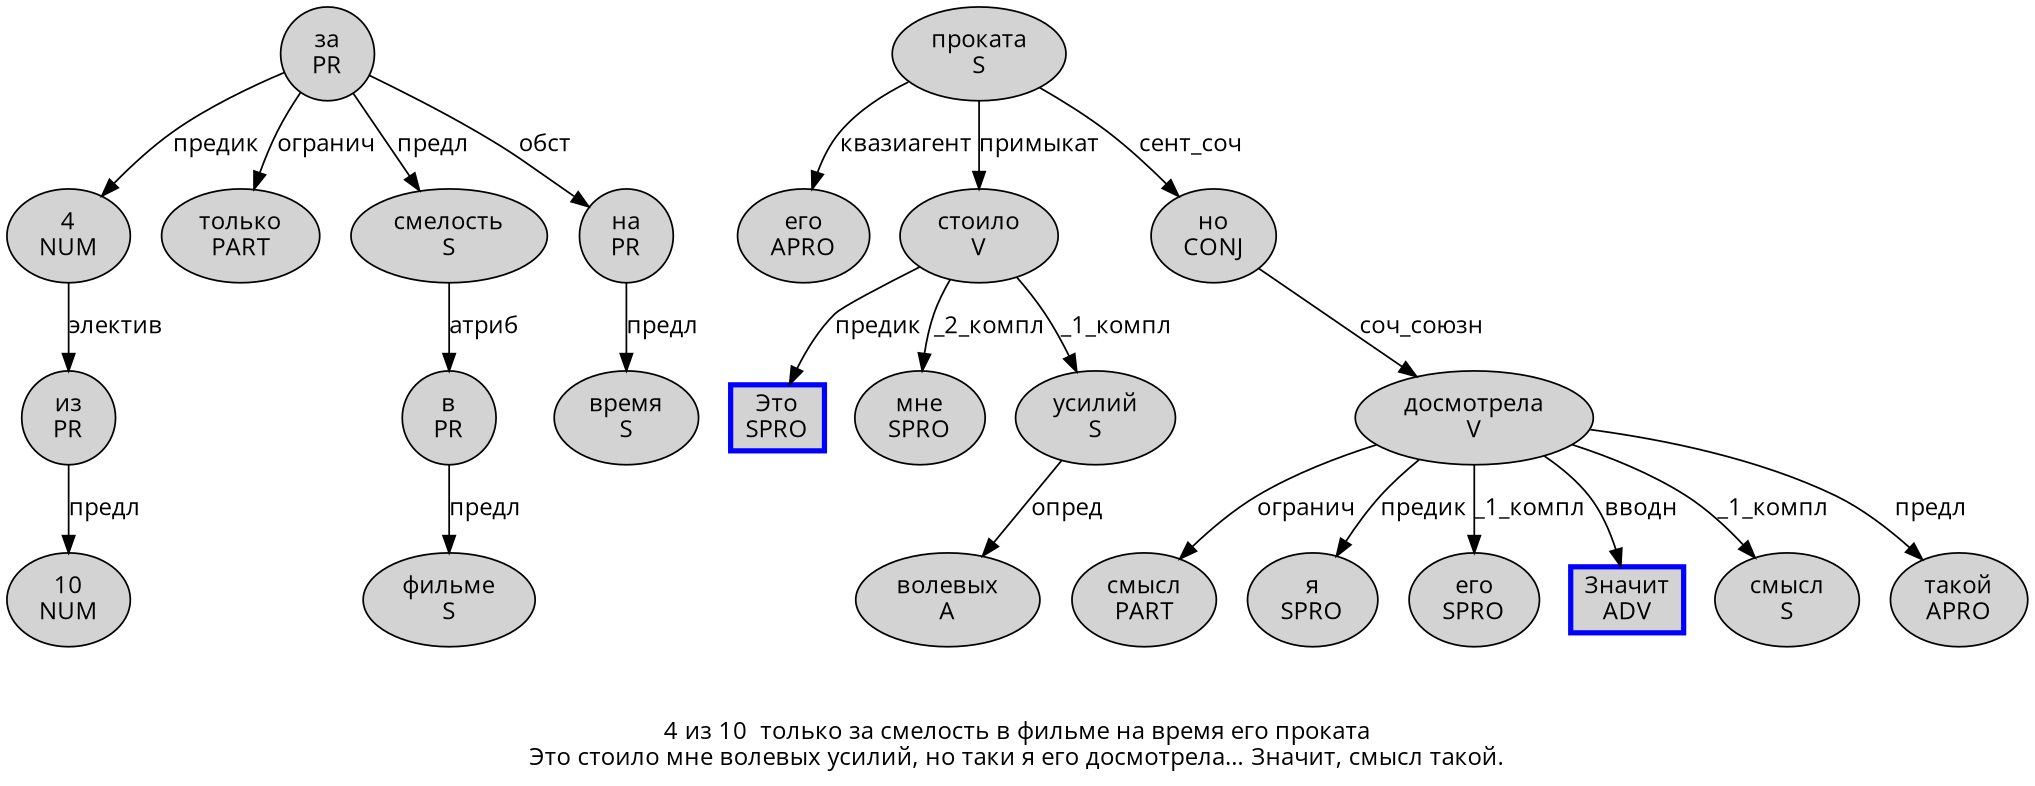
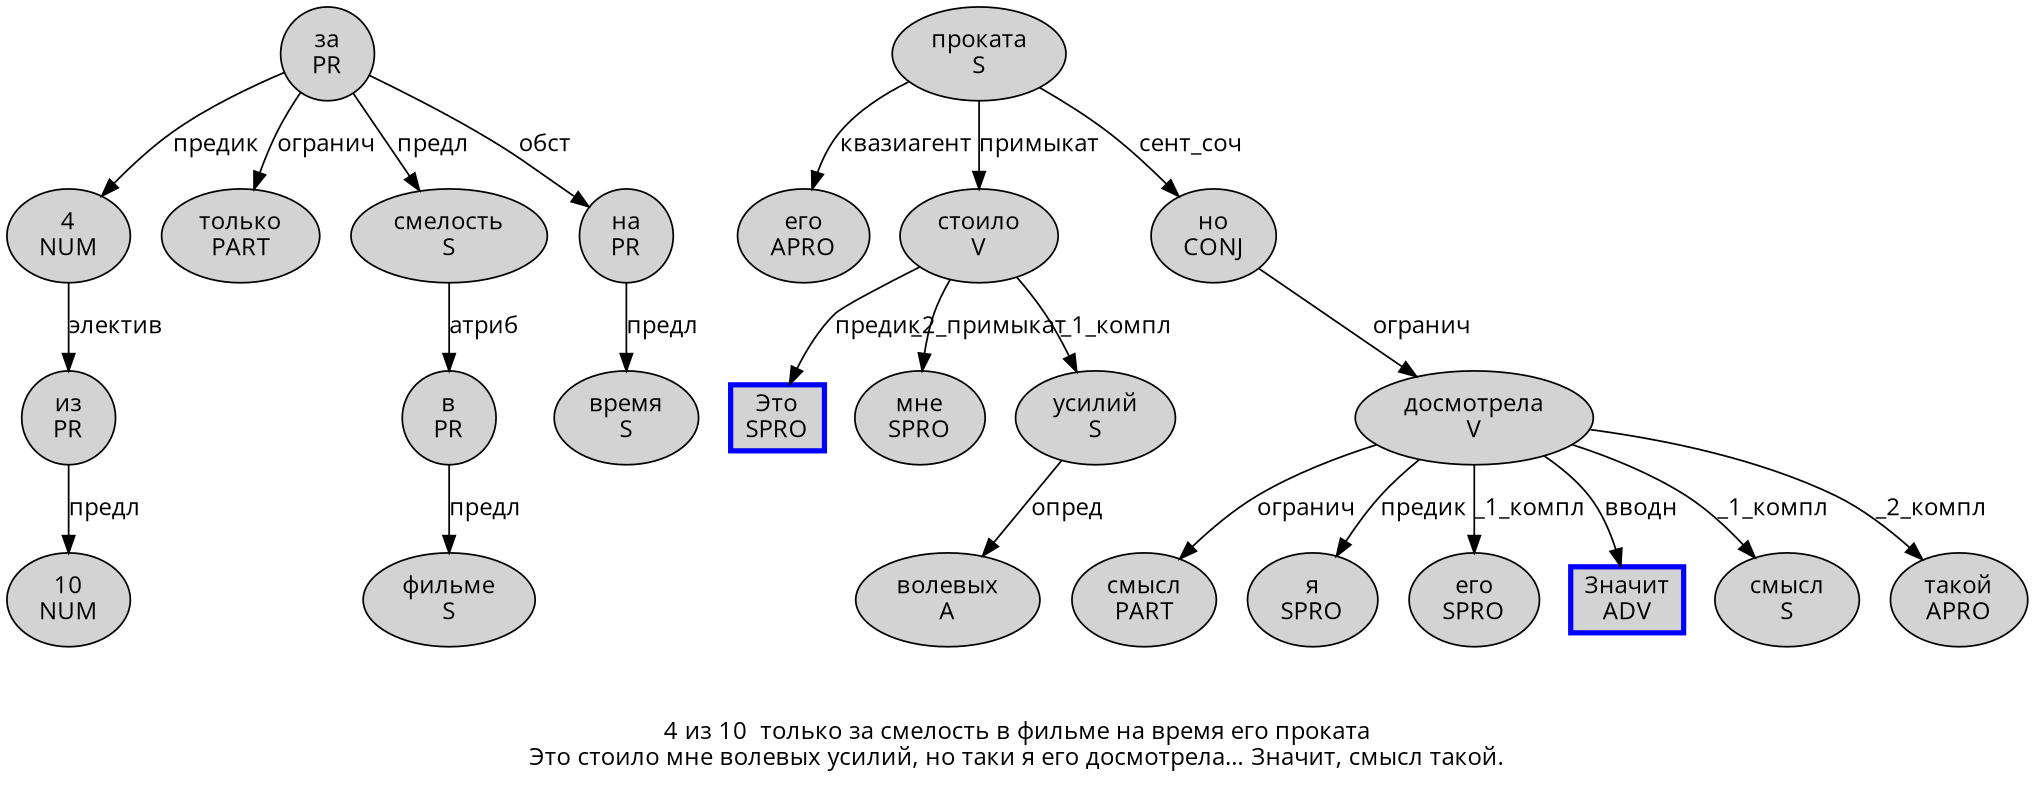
edge "стоило V" -> "мне SPRO": label "_2_компл" -> "_2_примыкат"
edge "но CONJ" -> "досмотрела V": label "соч_союзн" -> "огранич"
edge "досмотрела V" -> "такой APRO": label "предл" -> "_2_компл"
